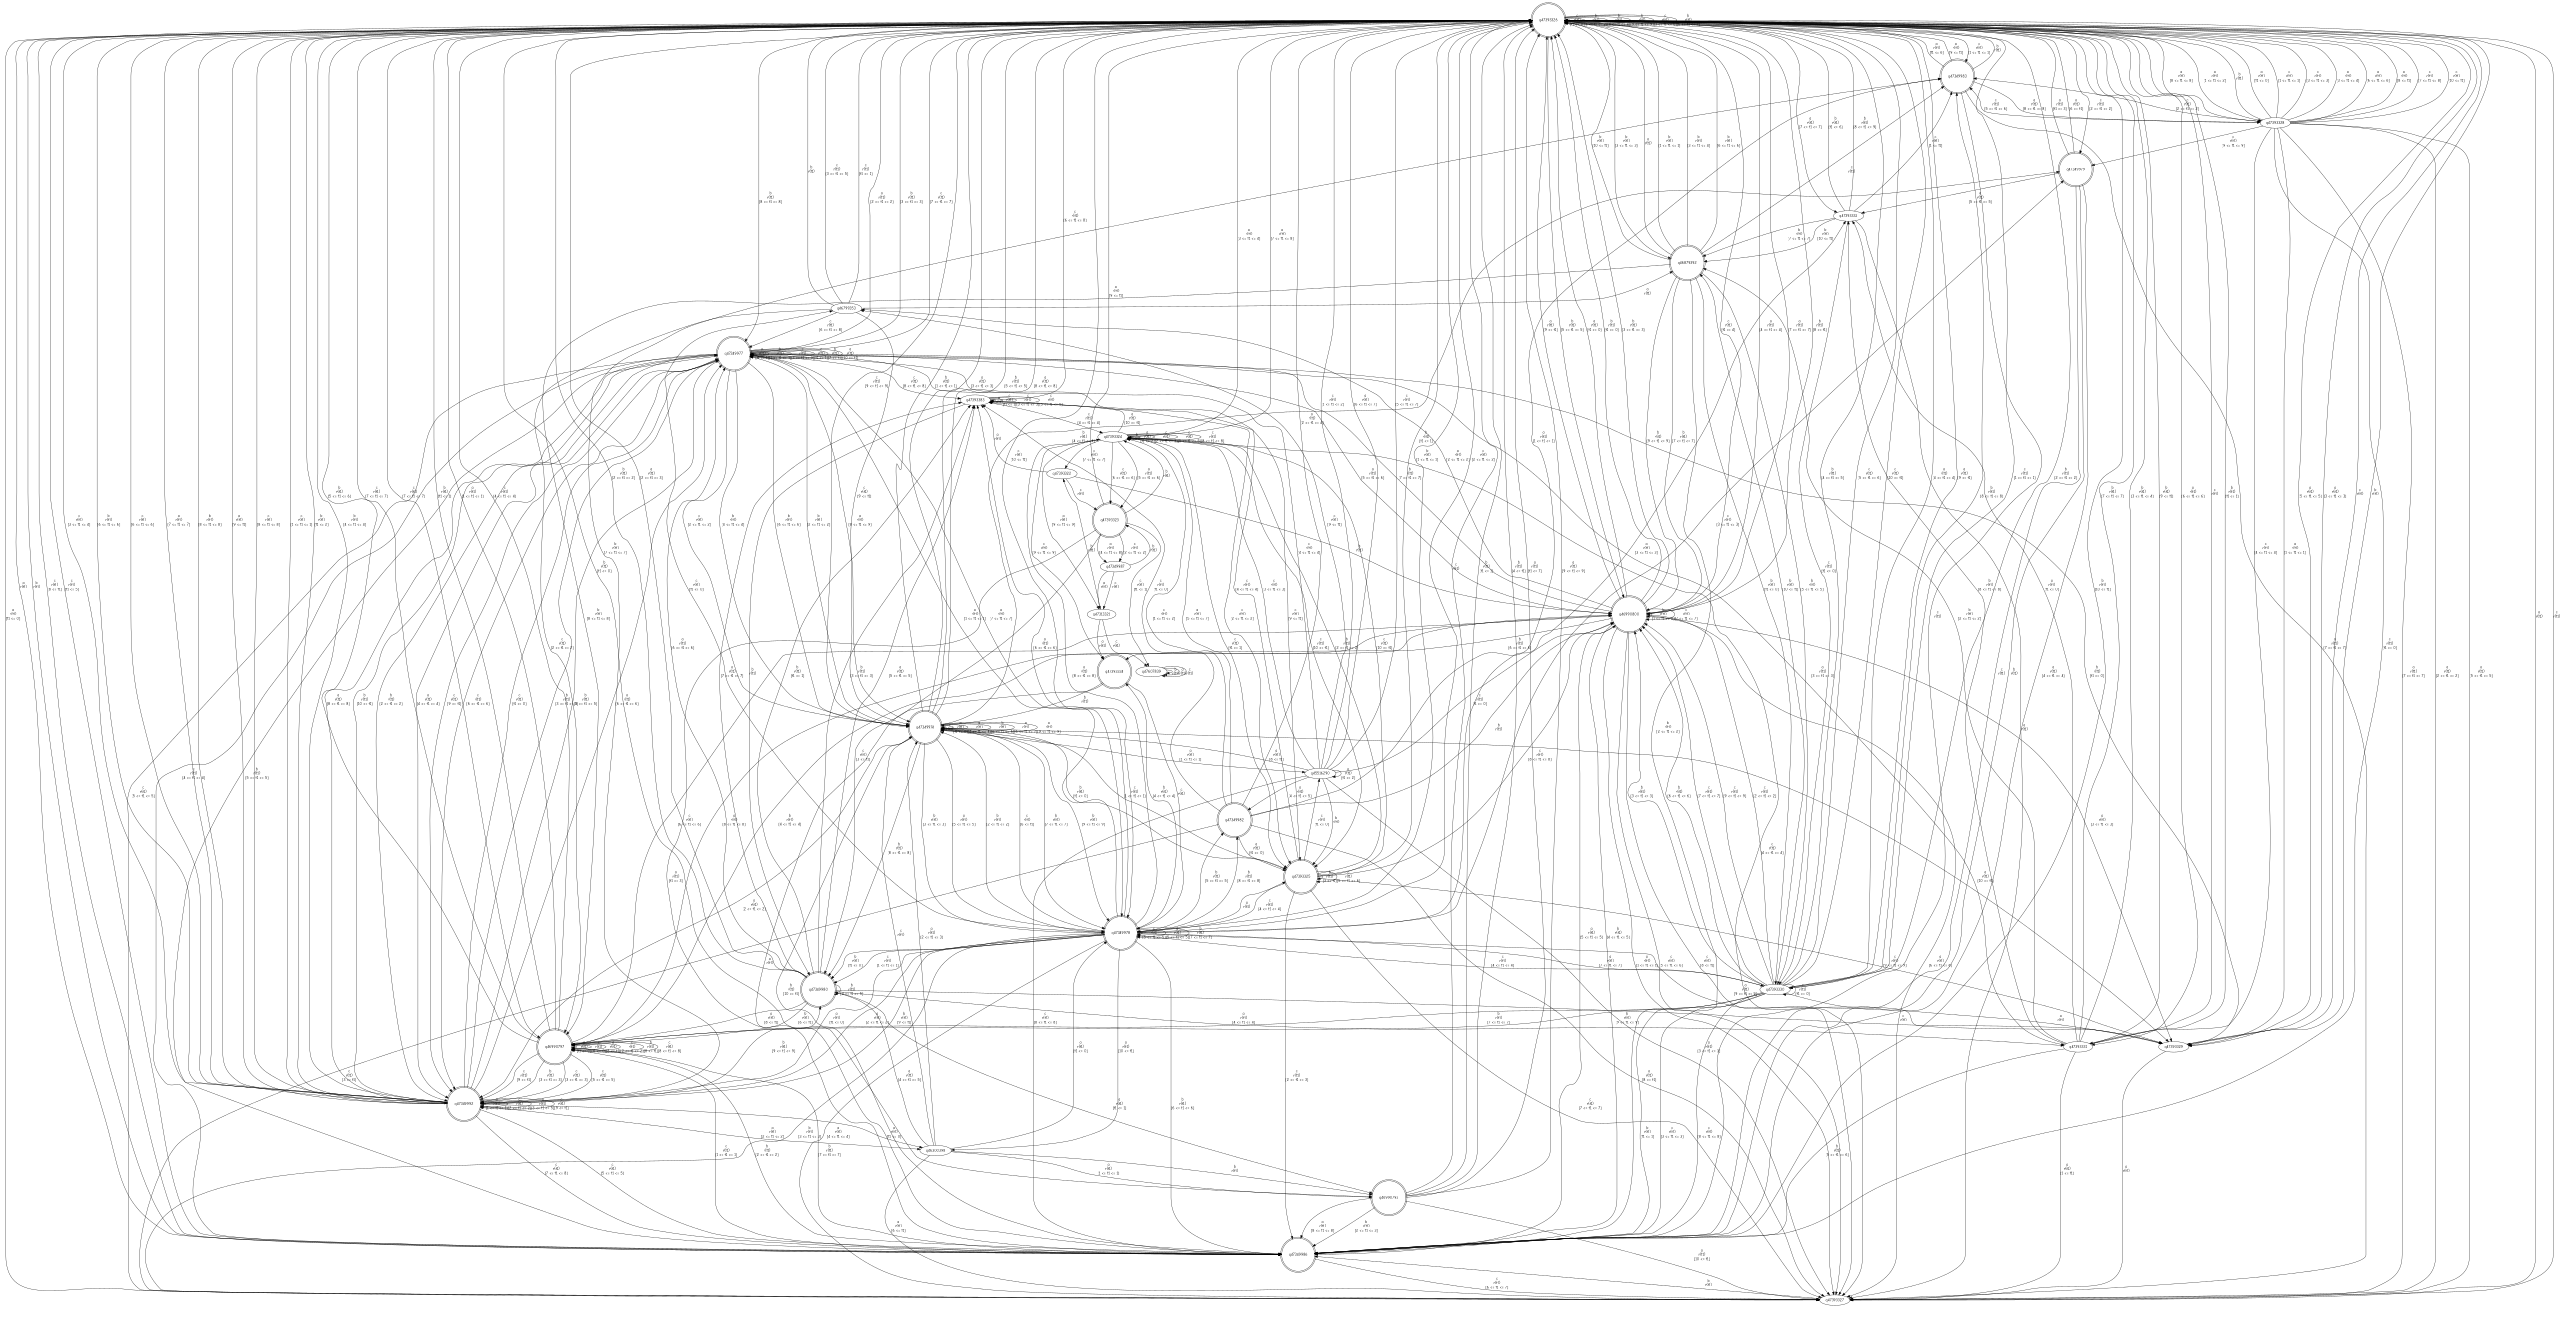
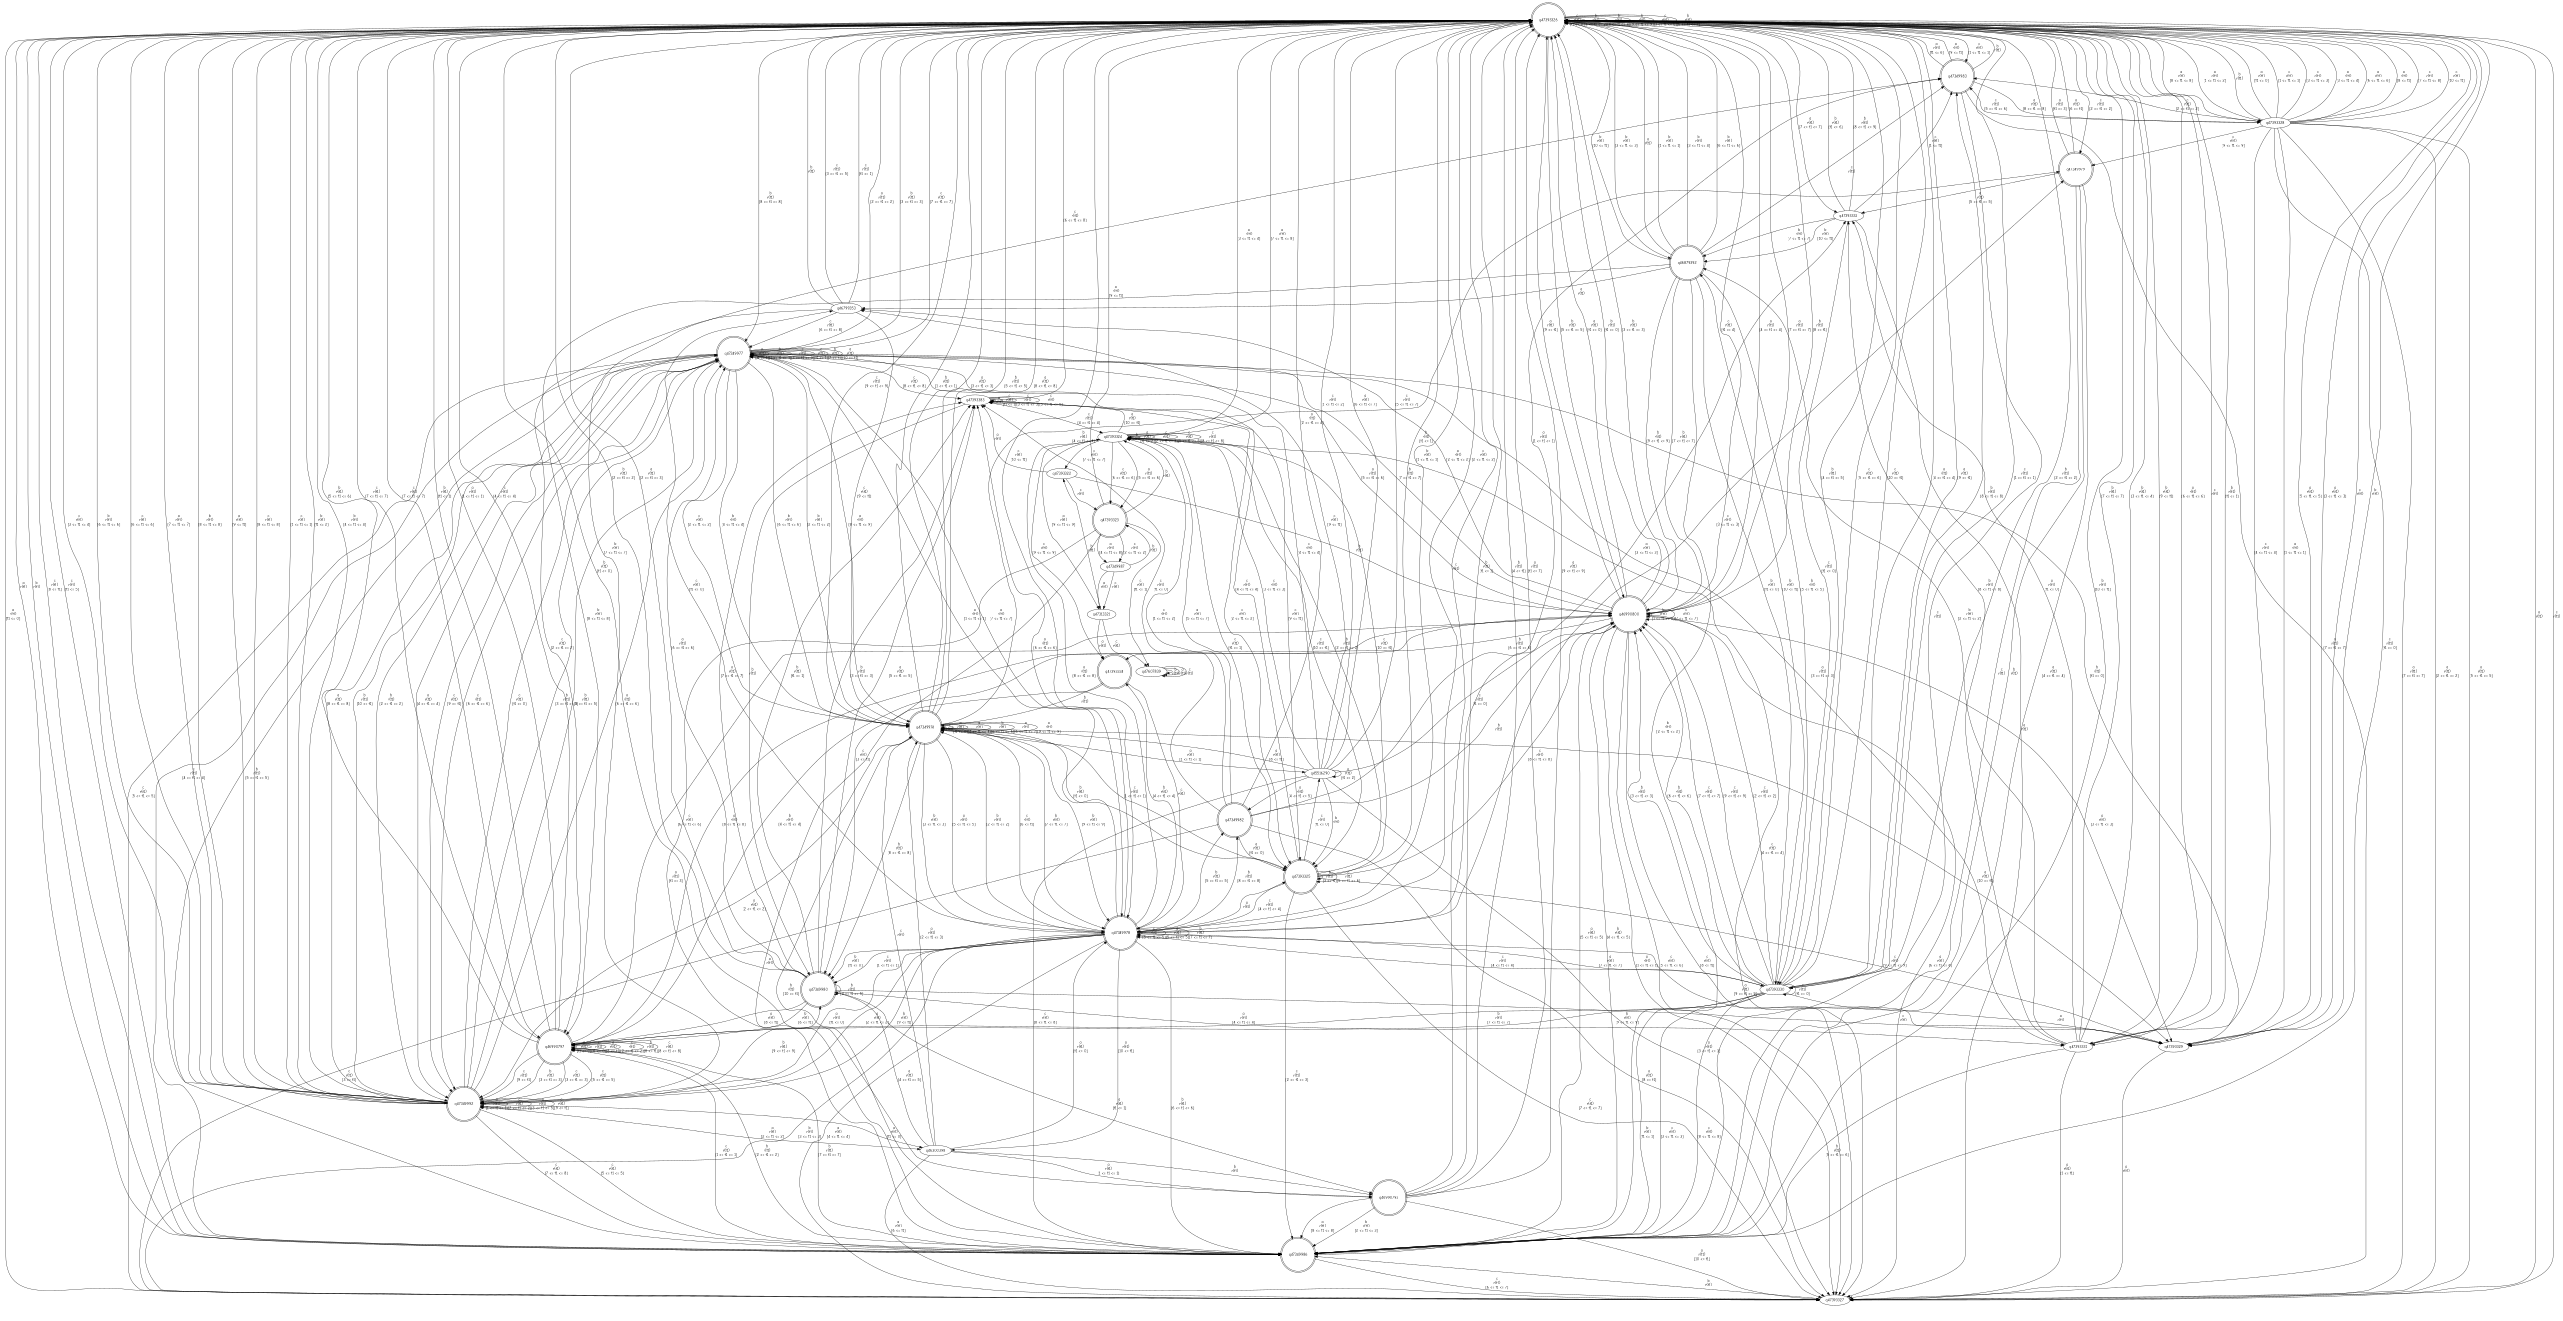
edge "q46799353" -> "q46879392": reversed
